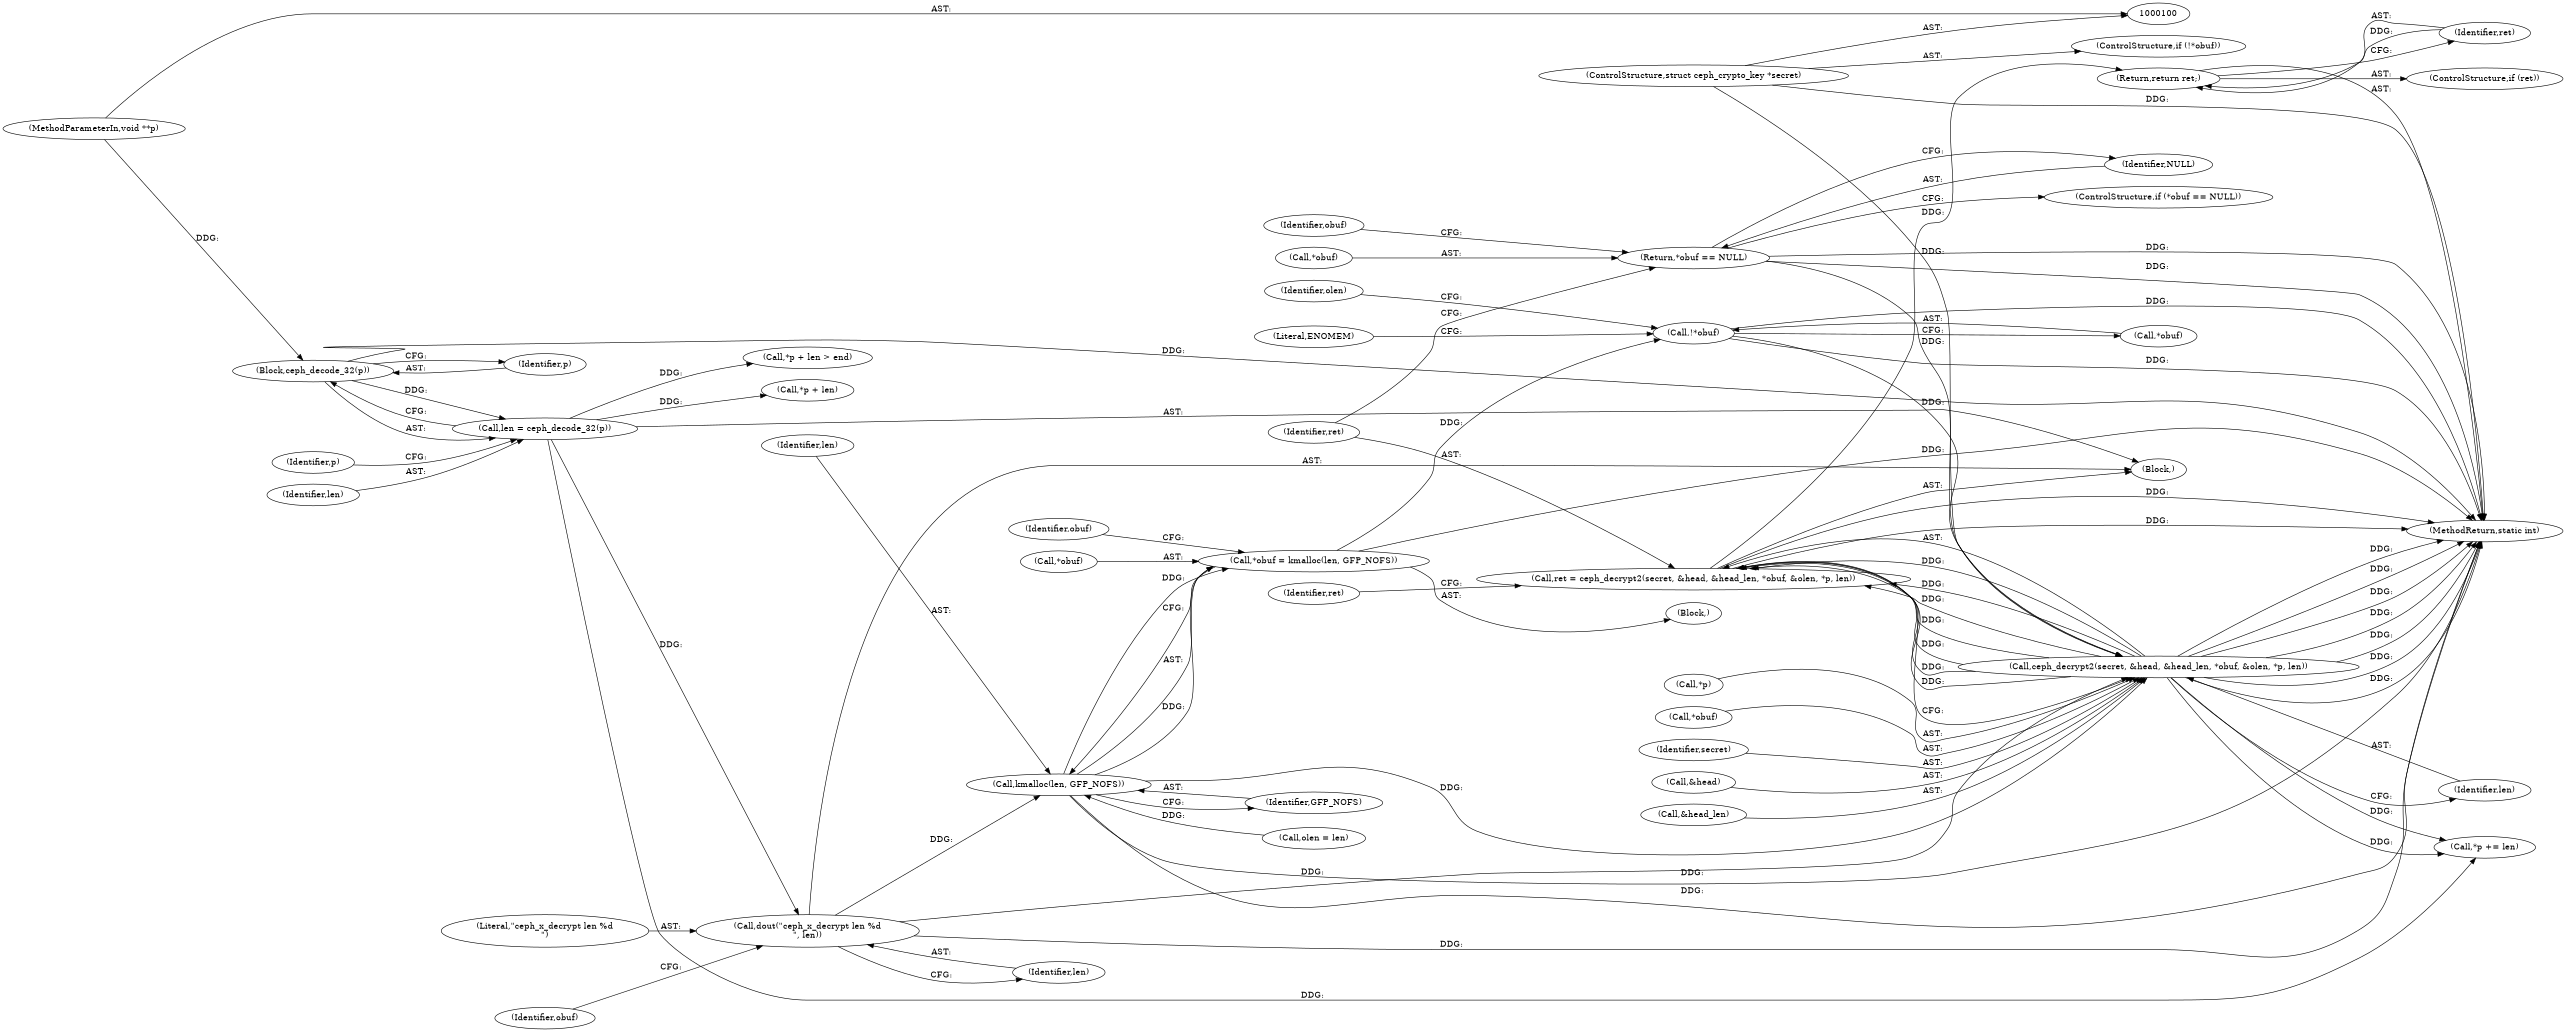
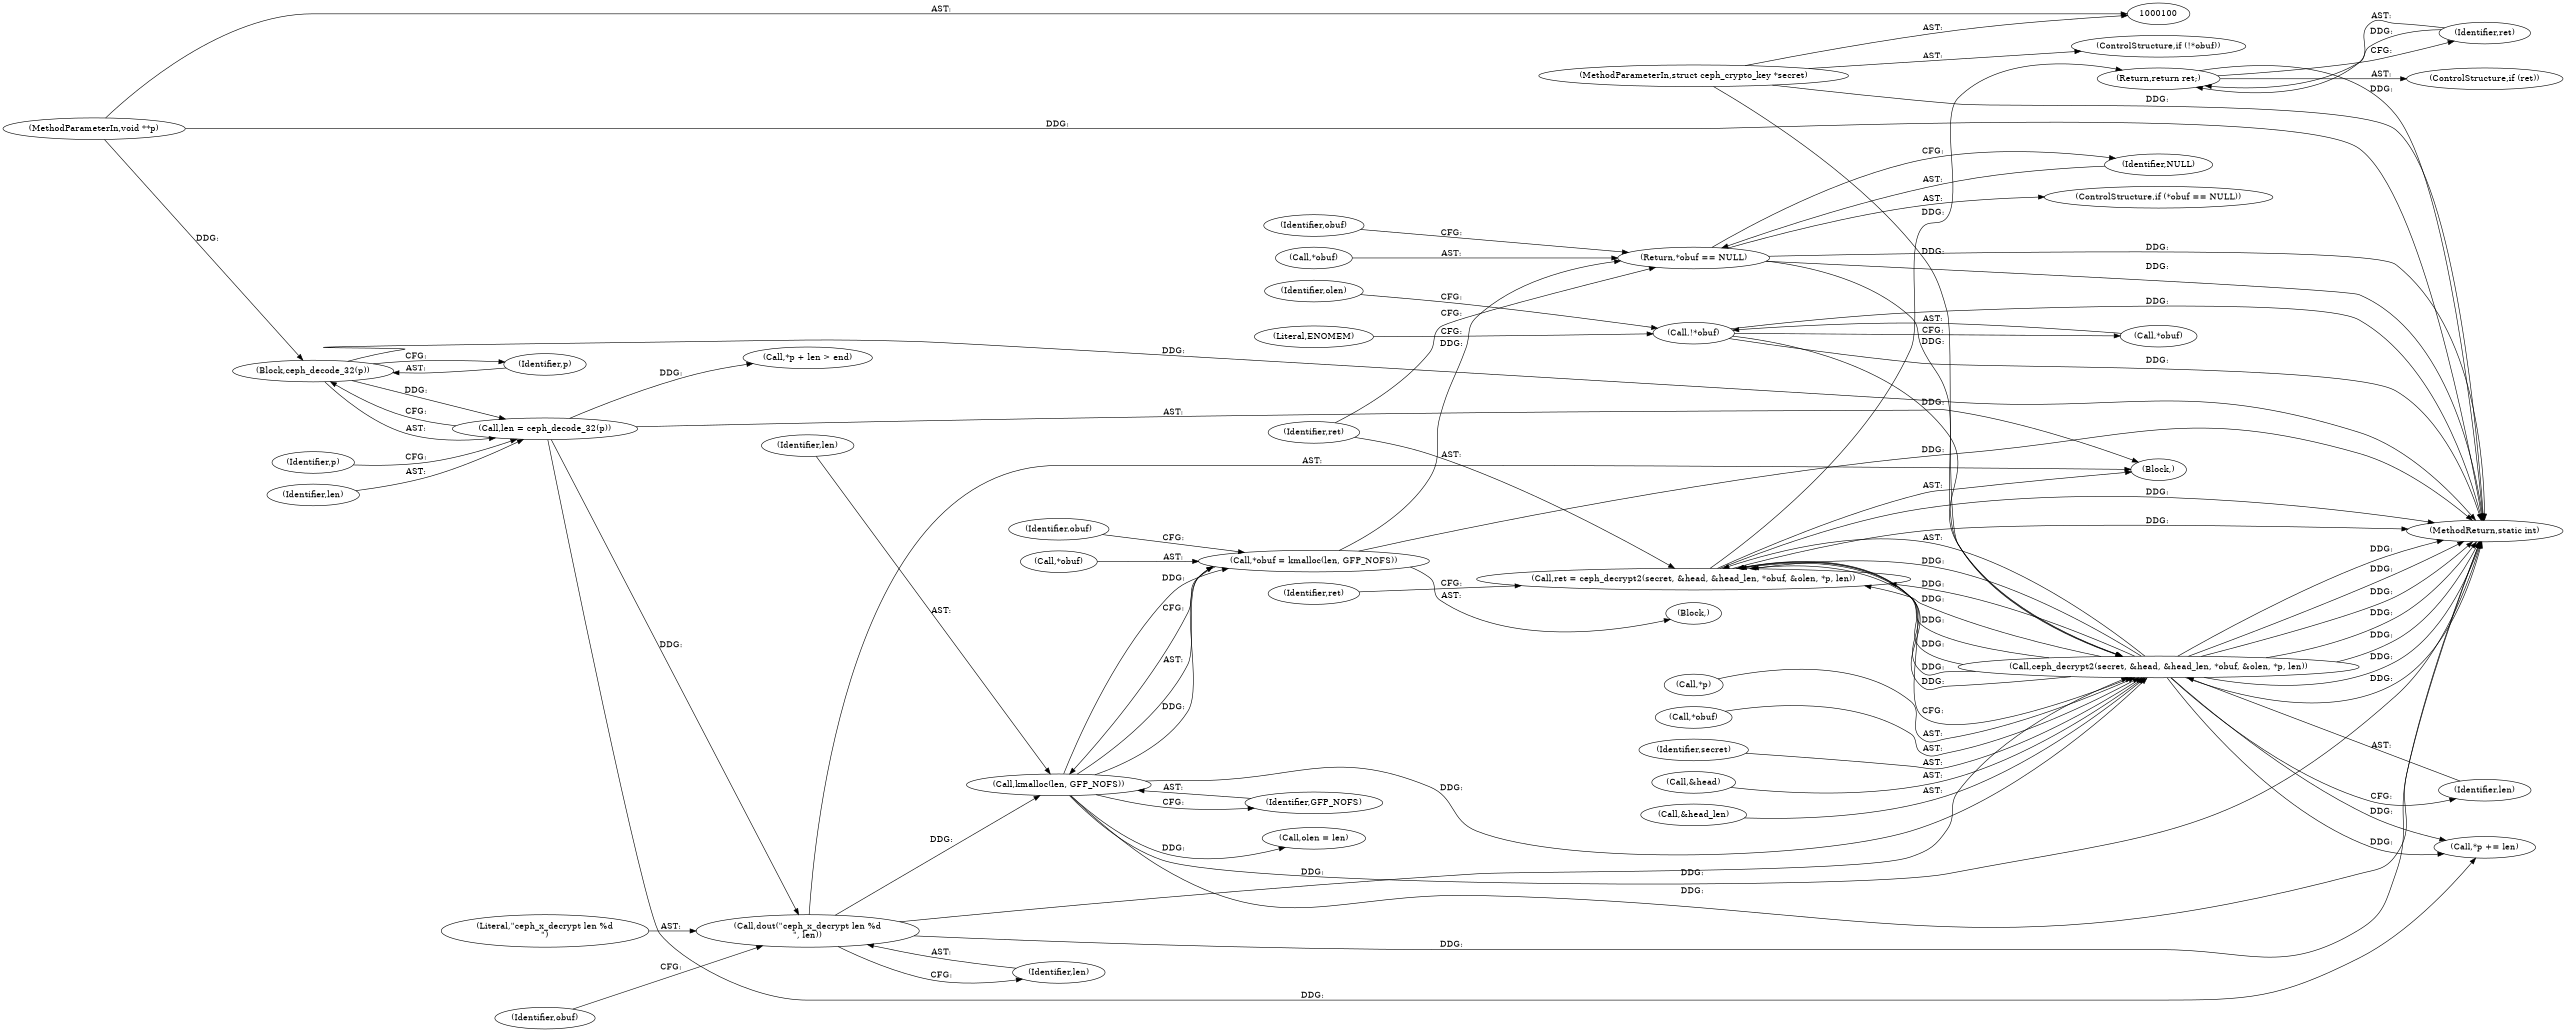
node "(ControlStructure,struct ceph_crypto_key *secret)": label "(ControlStructure,struct ceph_crypto_key *secret)" -> "(MethodParameterIn,struct ceph_crypto_key *secret)"
edge "(Return,return ret;)" -> "(MethodReturn,static int)": label "AST: " -> "DDG: "
edge "(MethodParameterIn,void **p)" -> "(MethodReturn,static int)": added, label "DDG:"
edge "(Return,*obuf == NULL)" -> "(ControlStructure,if (*obuf == NULL))": label "CFG: " -> "AST: "
node "(Call,*p + len)": removed
edge "(Call,*obuf = kmalloc(len, GFP_NOFS))" -> "(Call,!*obuf)": now "(Call,*obuf = kmalloc(len, GFP_NOFS))" -> "(Return,*obuf == NULL)"
edge "(Call,olen = len)" -> "(Call,kmalloc(len, GFP_NOFS))": reversed
